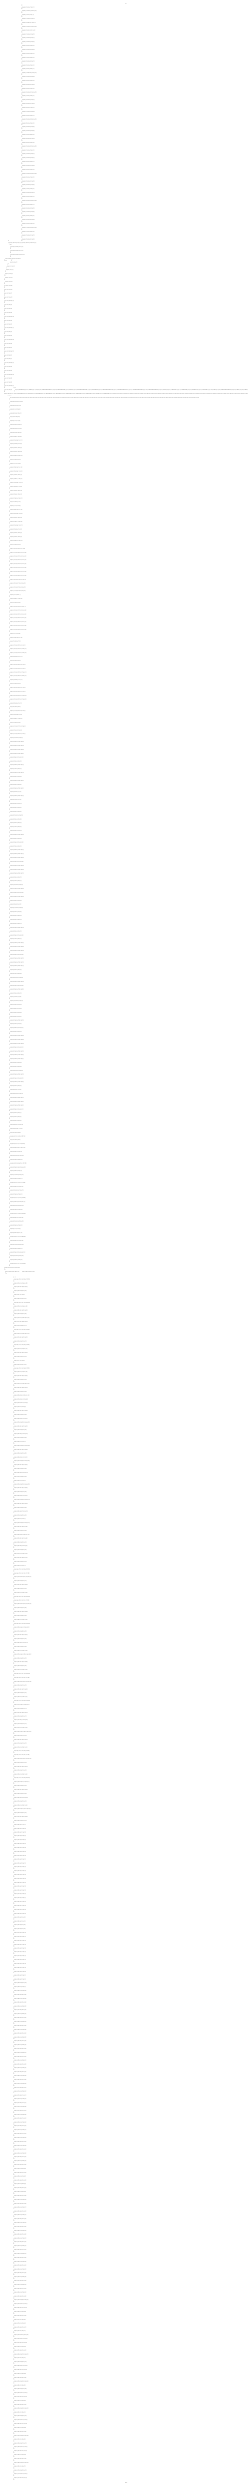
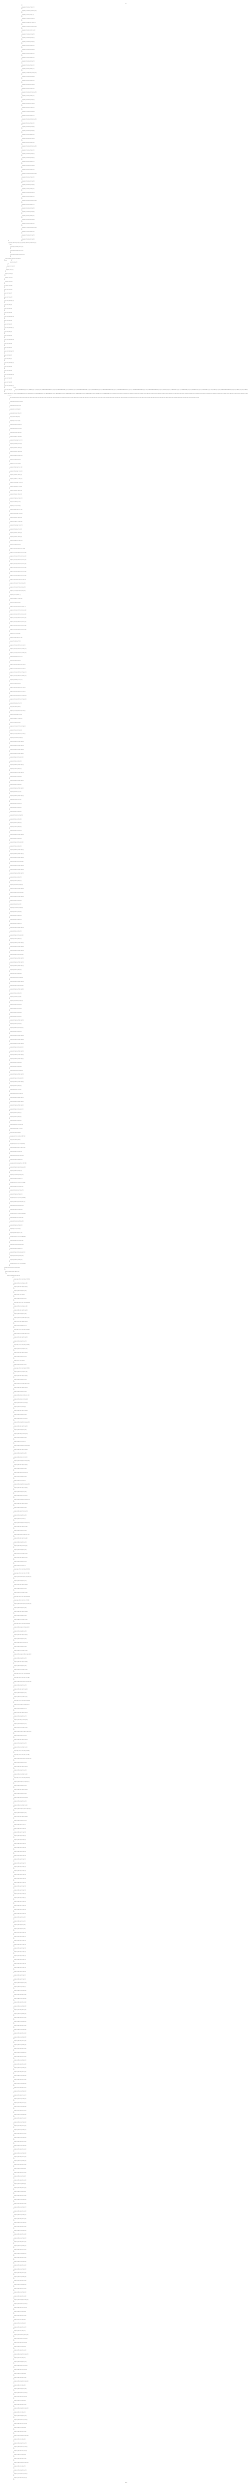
edge "l228" -> "l231": now "l230" -> "l231"
